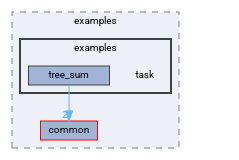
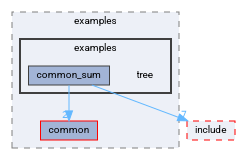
node "tree_sum": label "tree_sum" -> "common_sum"
node "task": label "task" -> "tree"
node "include": added
